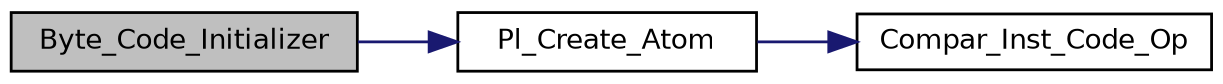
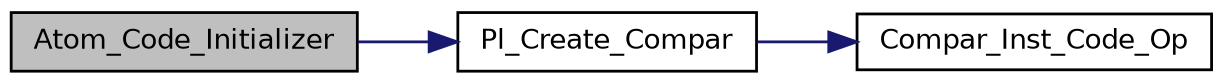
node "Byte_Code_Initializer": label "Byte_Code_Initializer" -> "Atom_Code_Initializer"
node "Pl_Create_Atom": label "Pl_Create_Atom" -> "Pl_Create_Compar"
